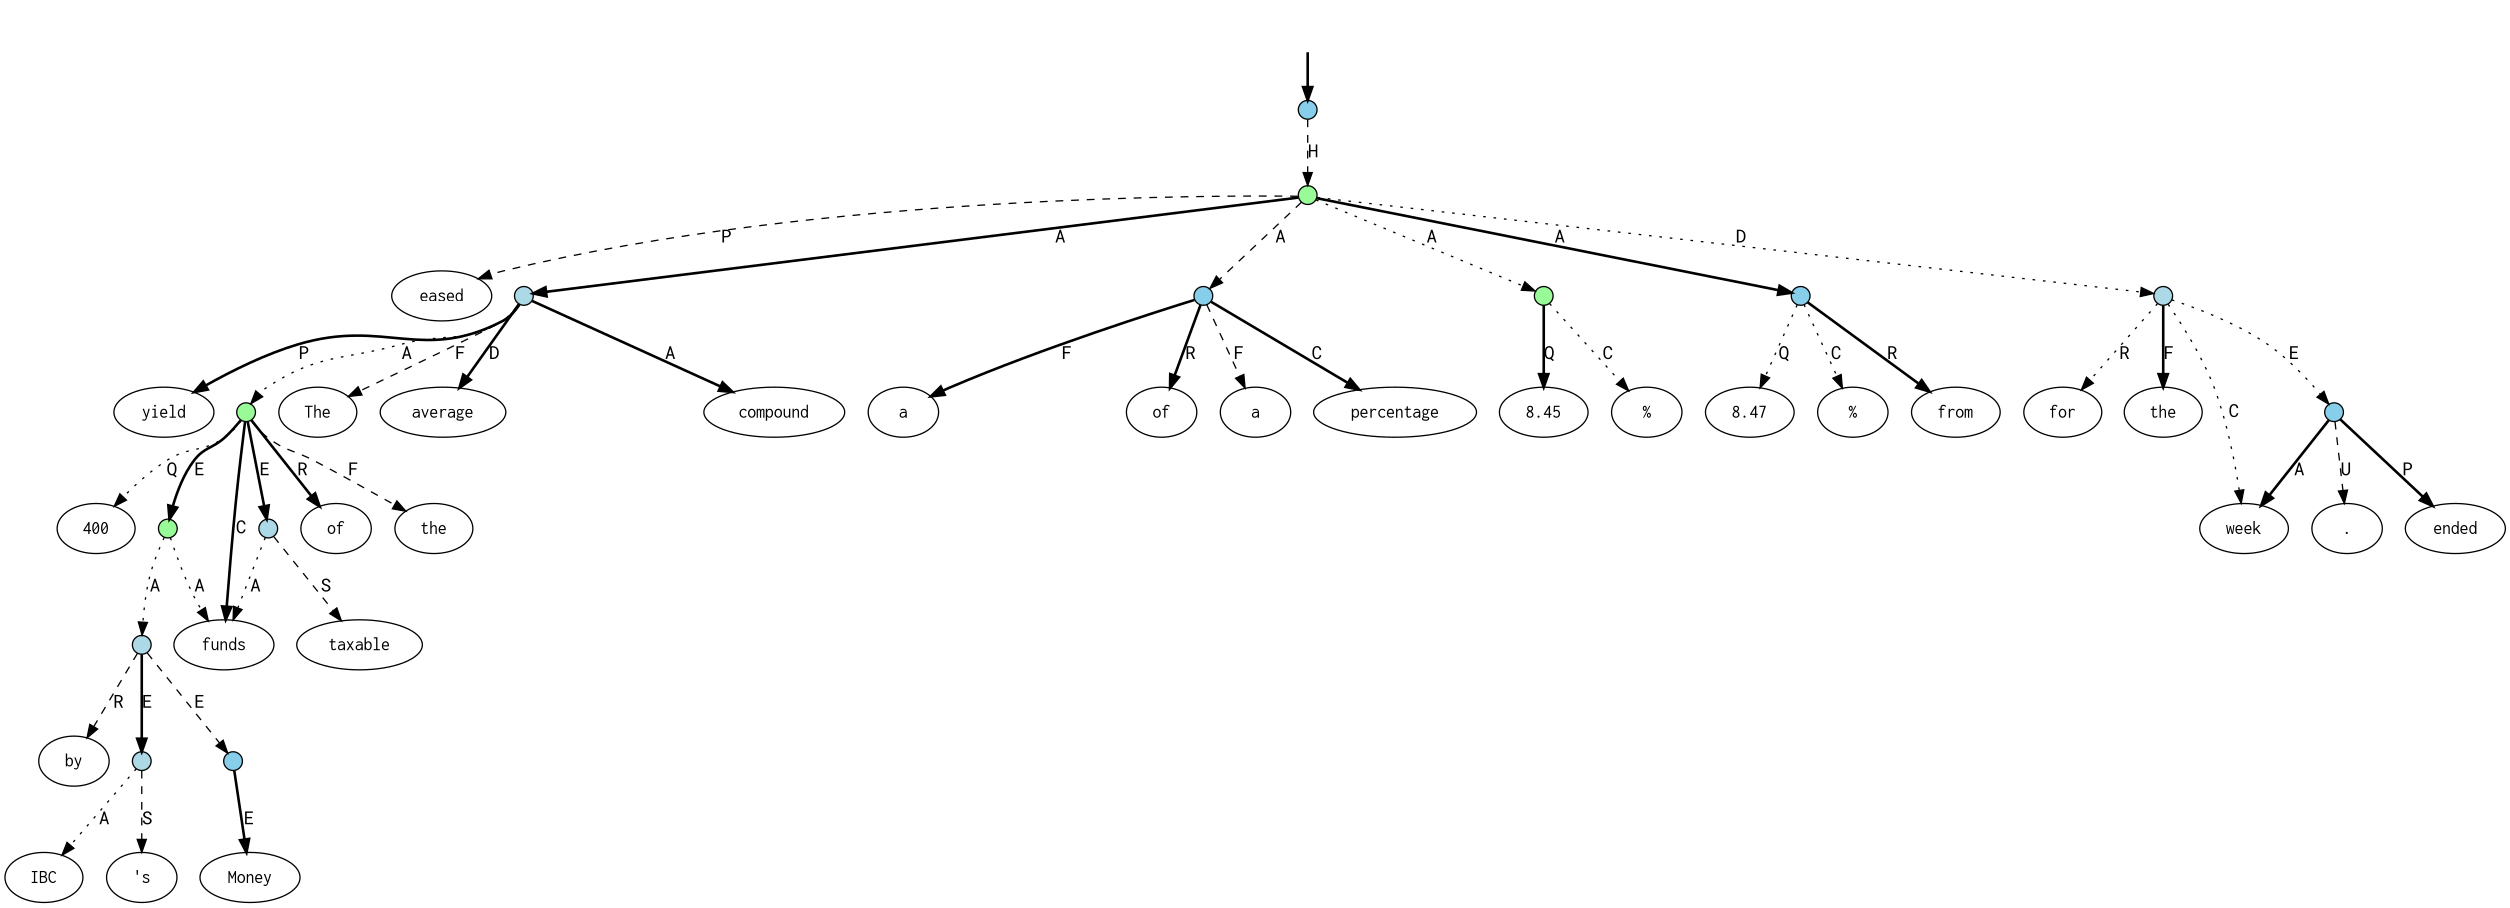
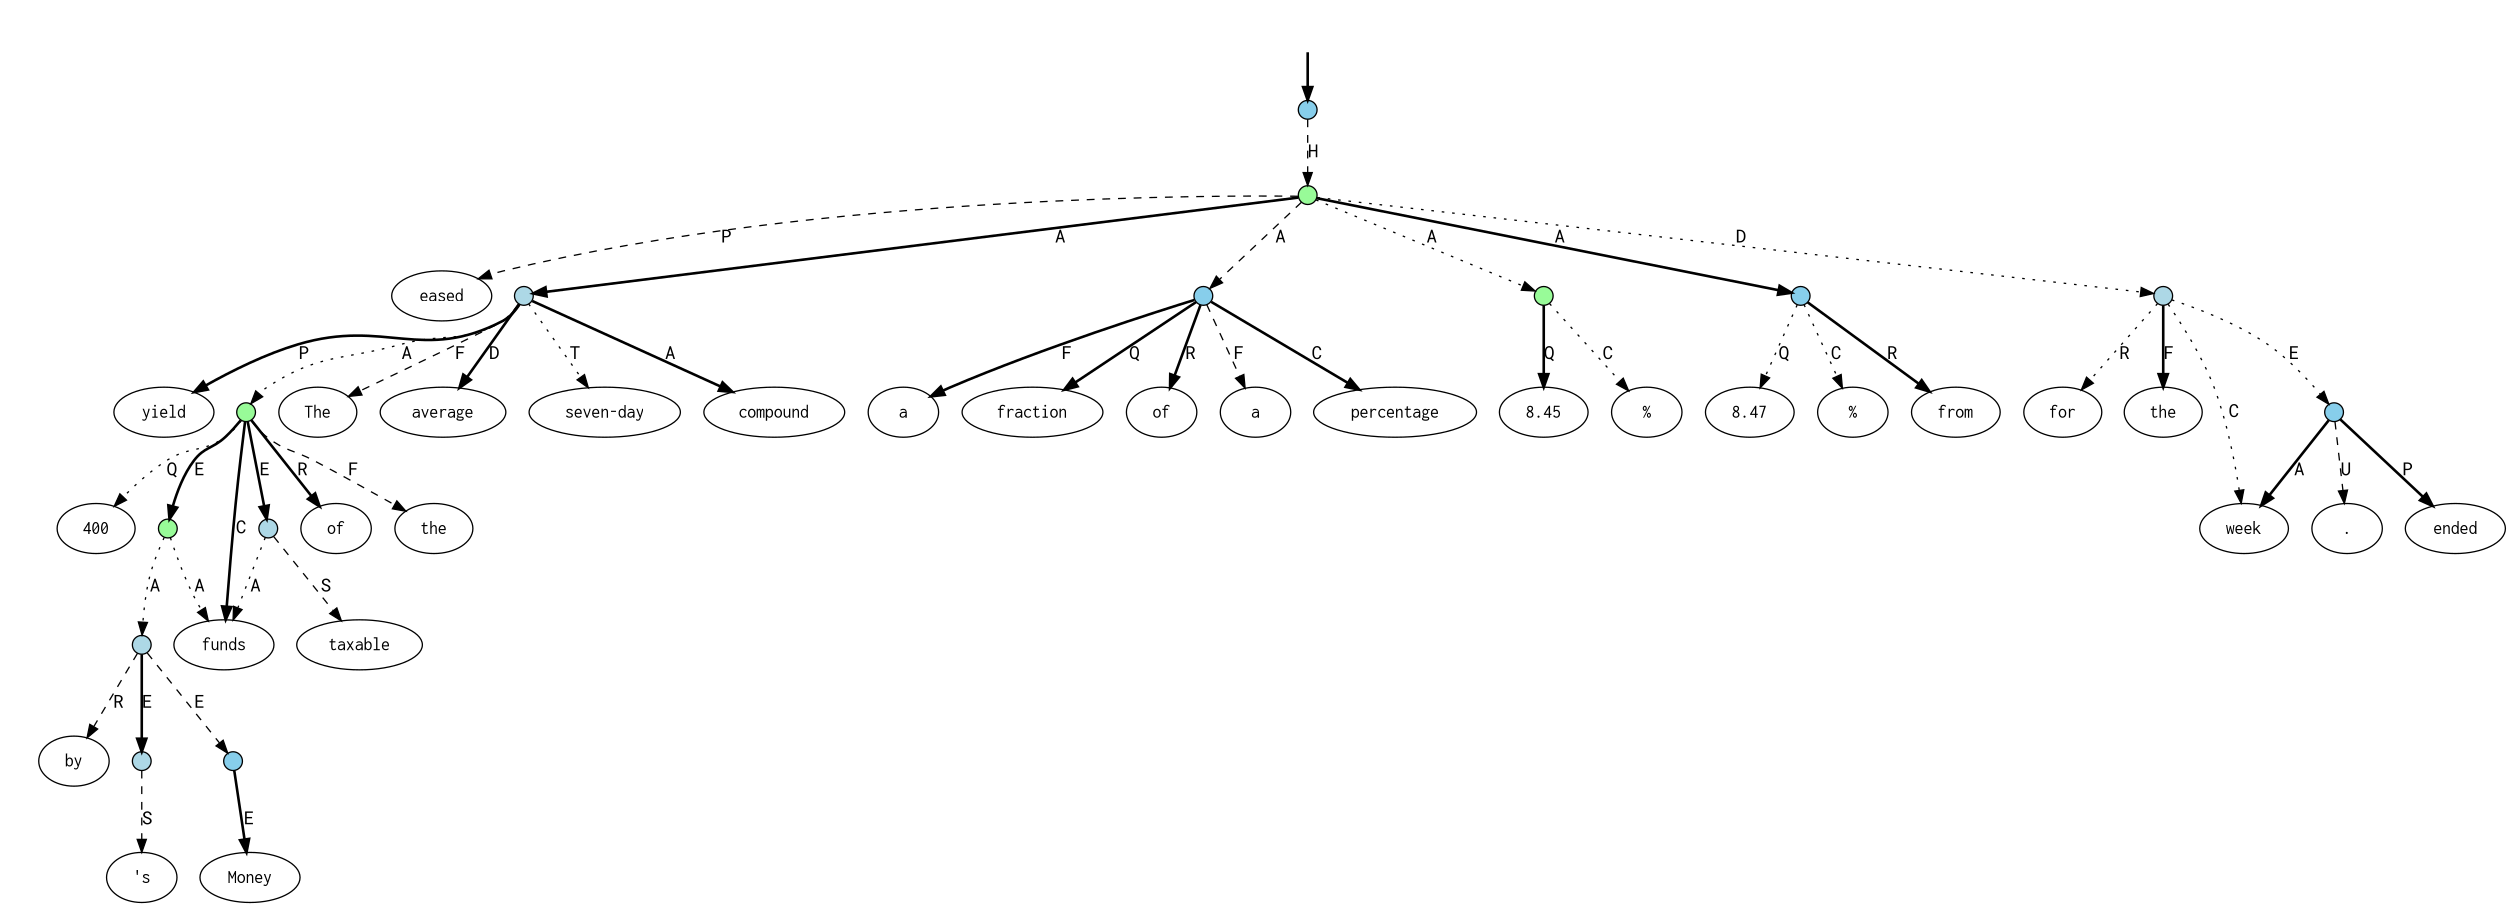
node "seven-day": added
node "fraction": added
node "IBC": removed
